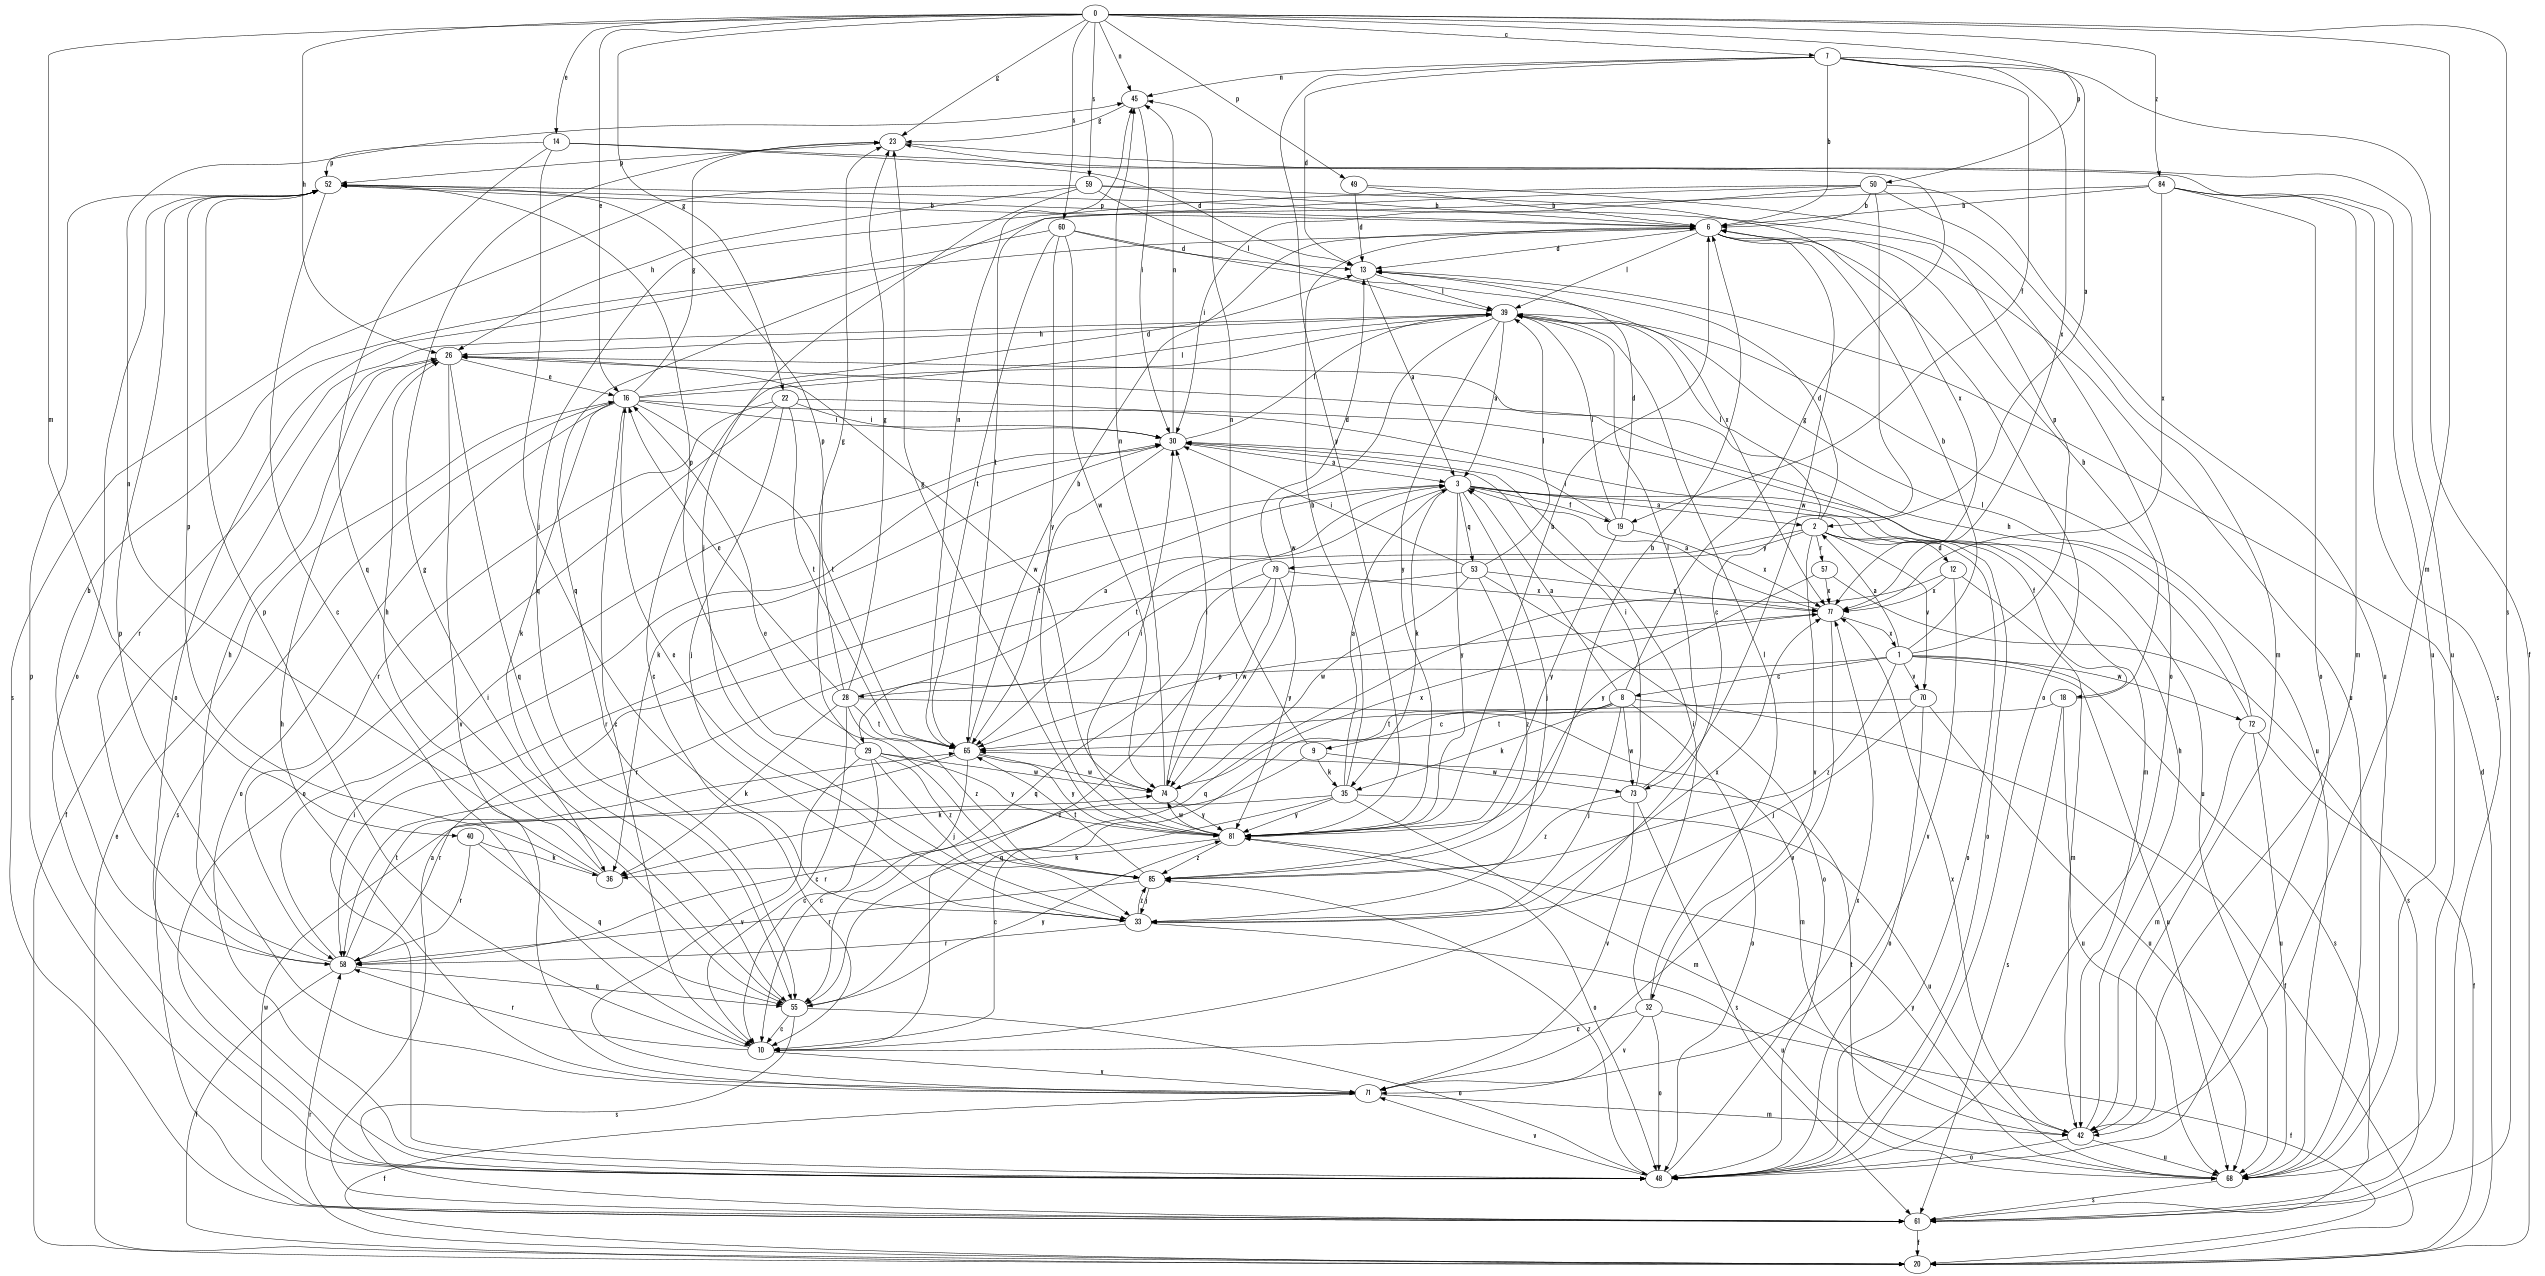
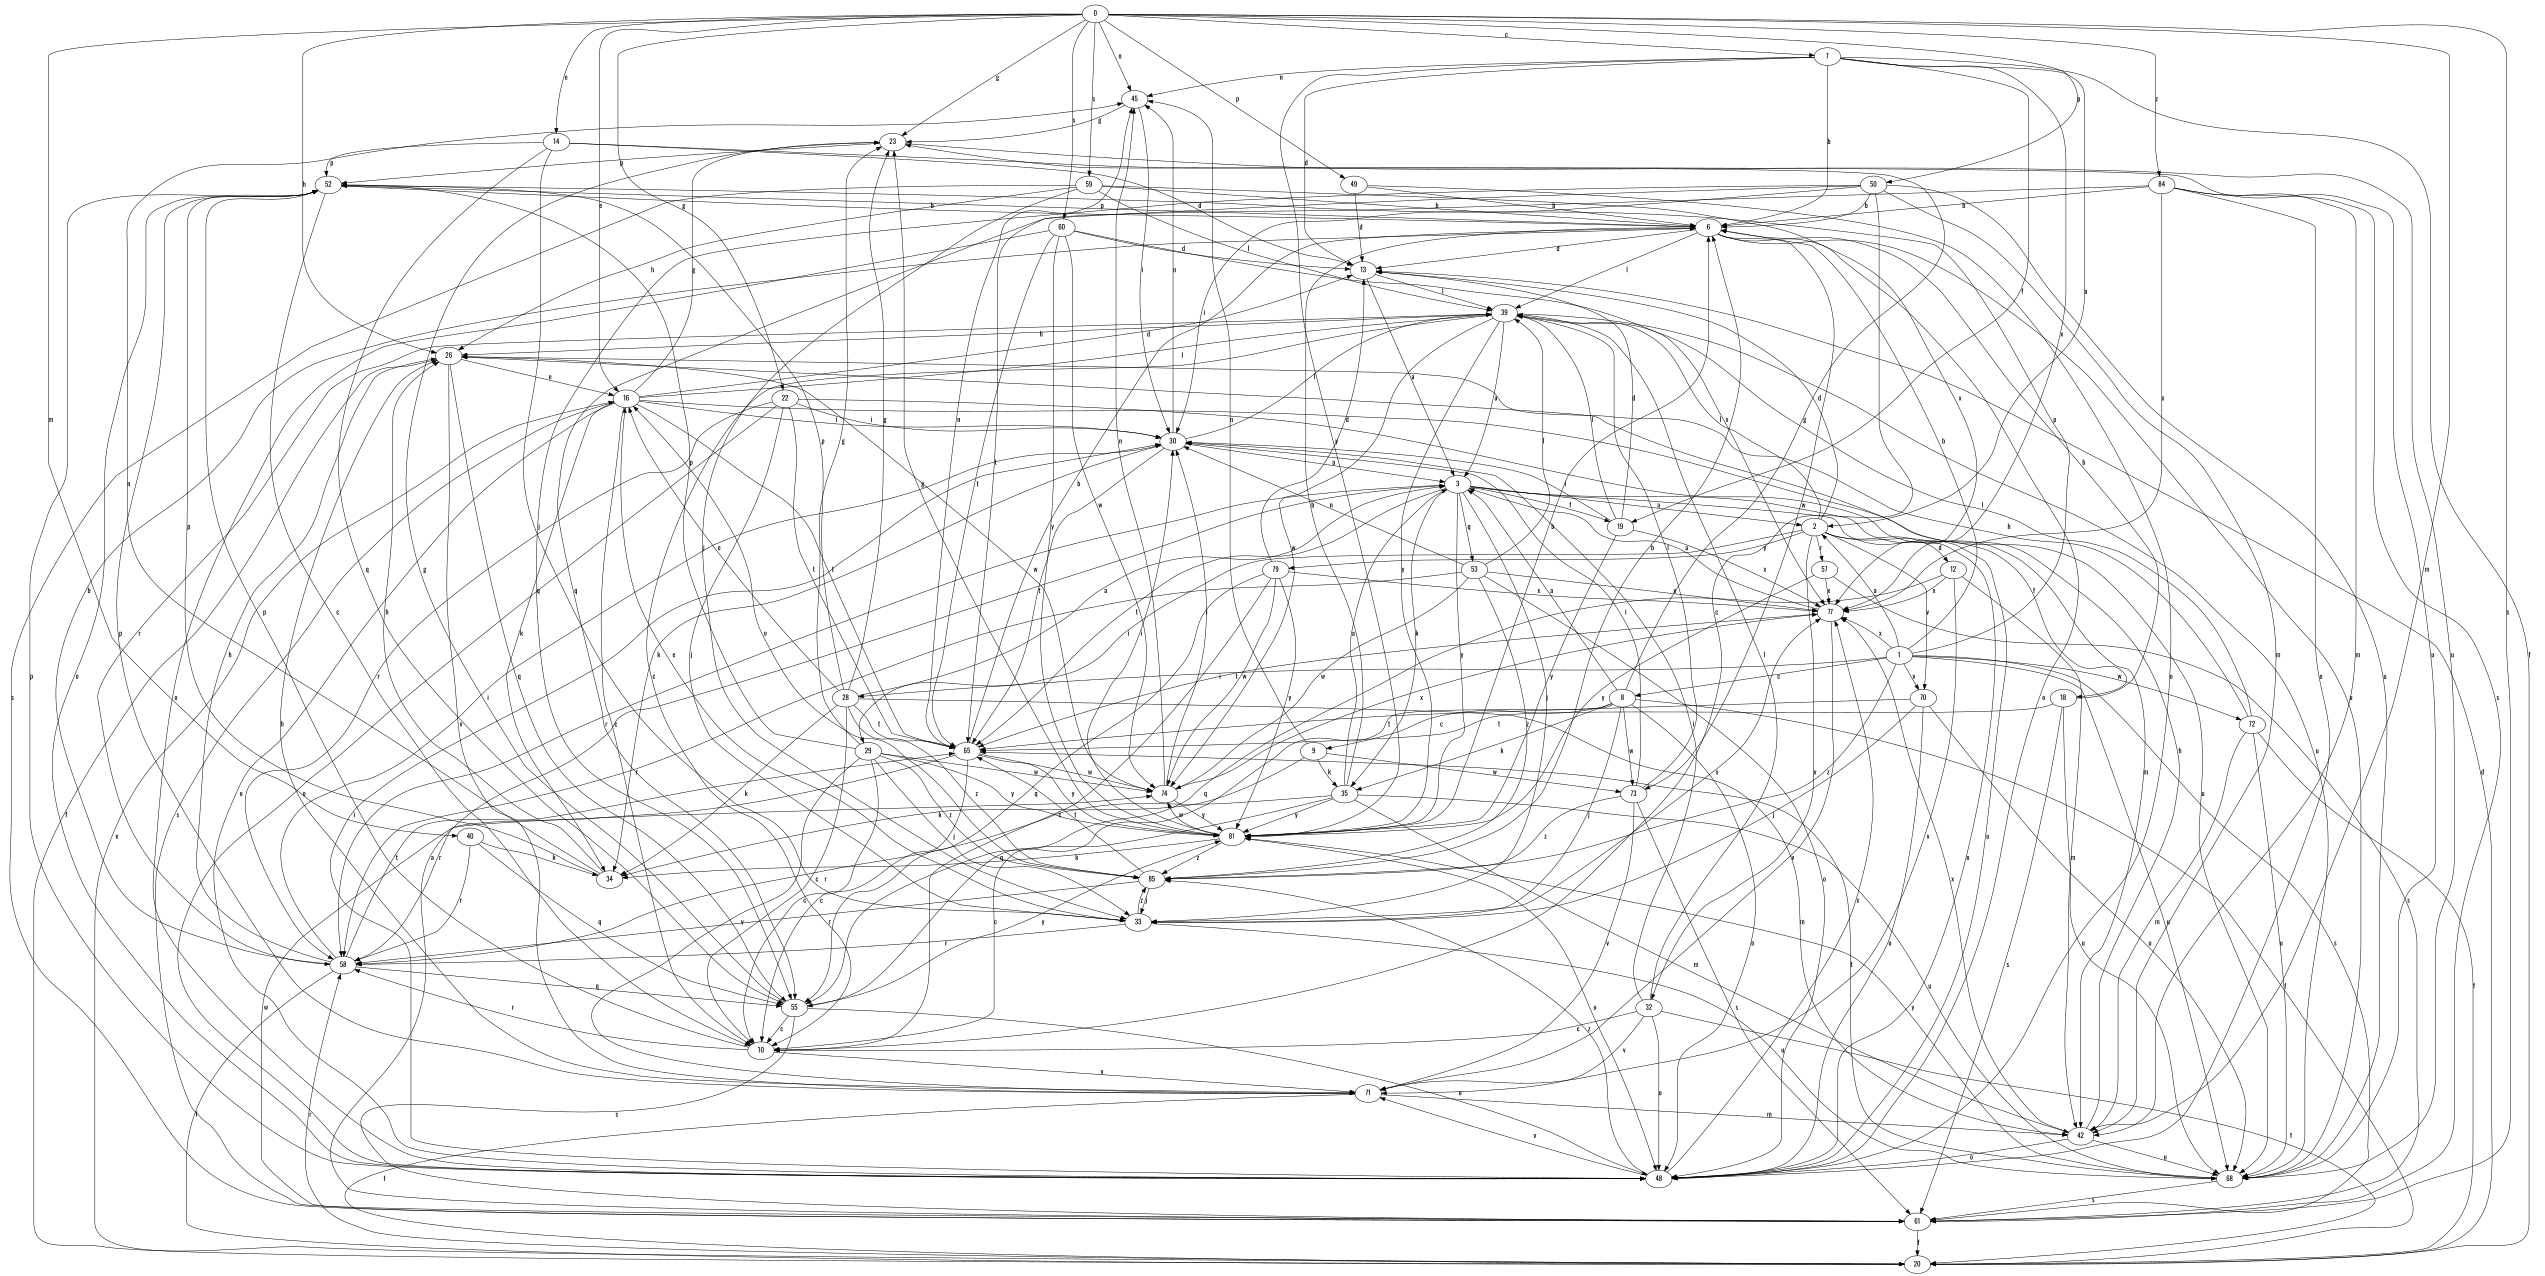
edge "53" -> "30": label "i" -> "n"
edge "77" -> "1": reversed
edge "1" -> "28": label "p" -> "i"
node "36": label "36" -> "34"
